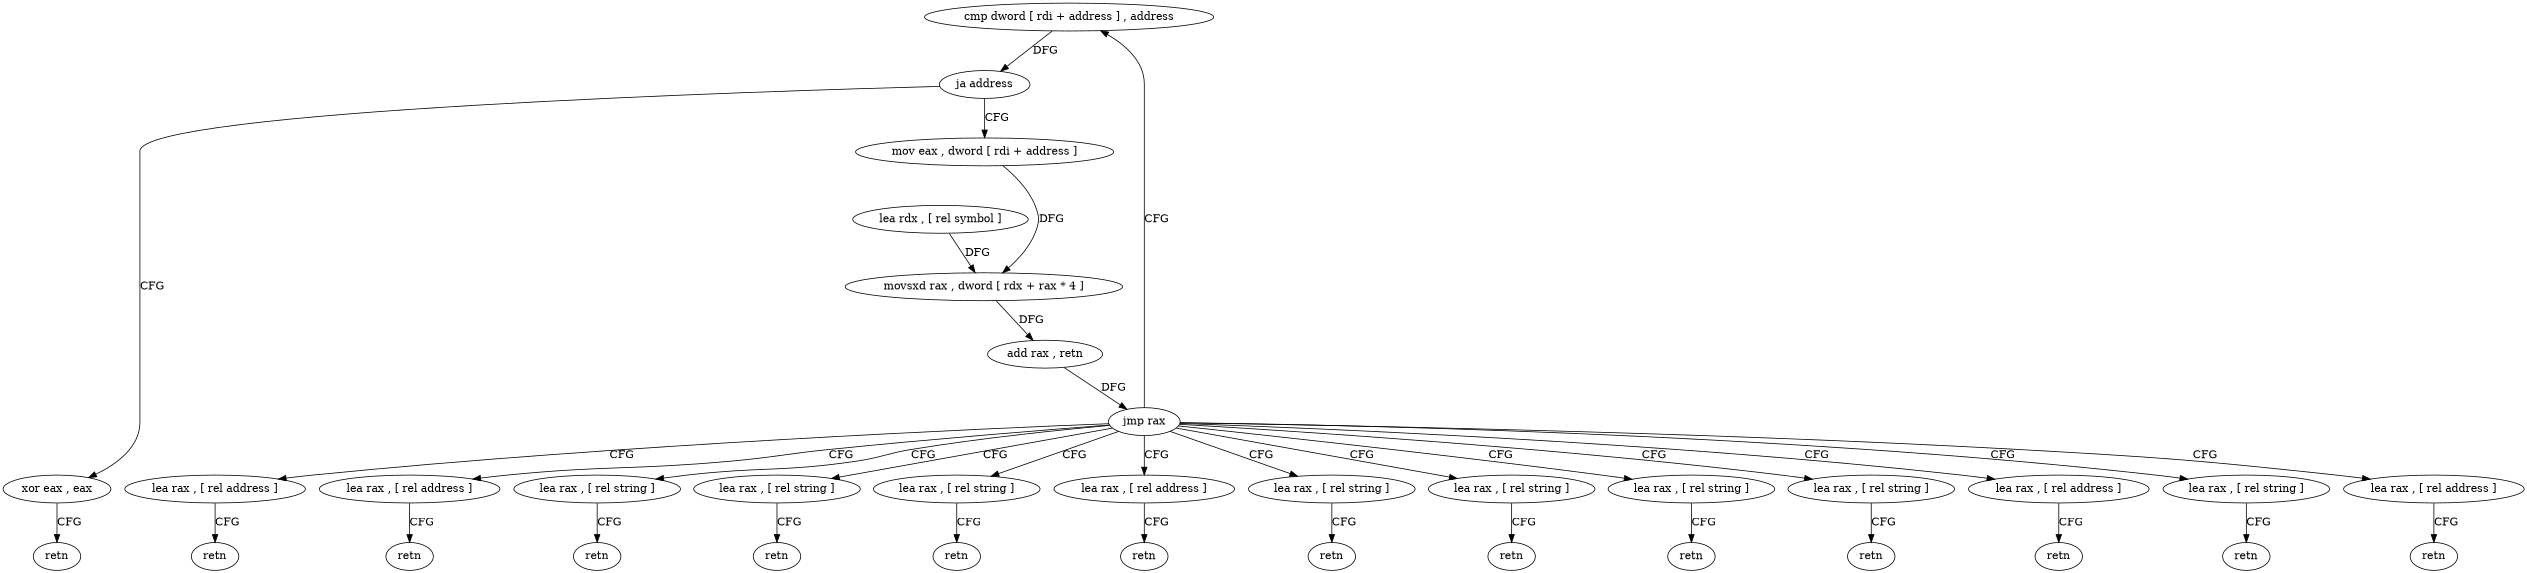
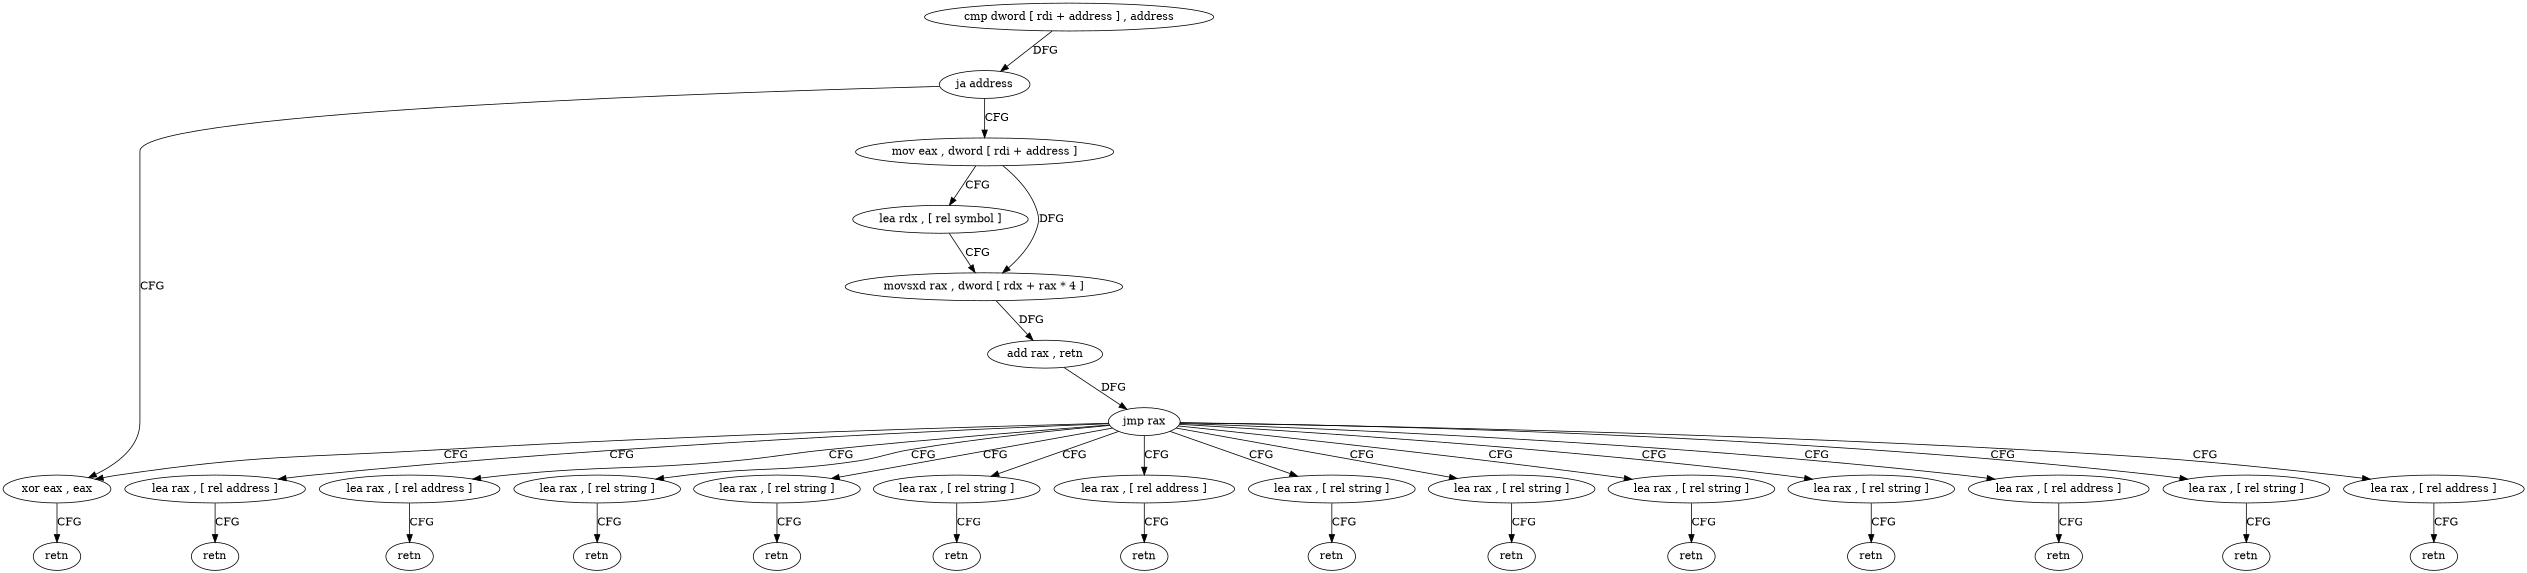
edge "mov eax , dword [ rdi + address ]" -> "lea rdx , [ rel symbol ]": added, label "CFG"
edge "jmp rax" -> "cmp dword [ rdi + address ] , address": now "jmp rax" -> "xor eax , eax"
edge "lea rdx , [ rel symbol ]" -> "movsxd rax , dword [ rdx + rax * 4 ]": label "DFG" -> "CFG"
